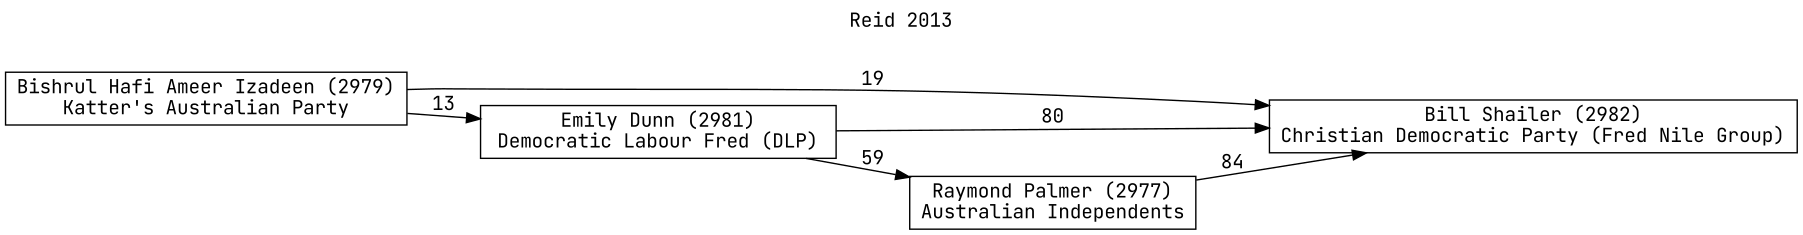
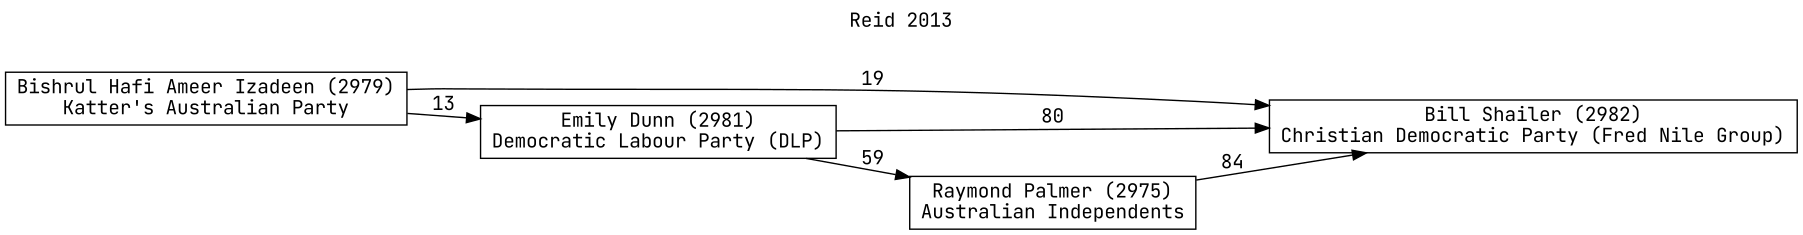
node "Emily Dunn (2981) Democratic Labour Fred (DLP)": label "Emily Dunn (2981) Democratic Labour Fred (DLP)" -> "Emily Dunn (2981) Democratic Labour Party (DLP)"
node "Raymond Palmer (2977) Australian Independents": label "Raymond Palmer (2977) Australian Independents" -> "Raymond Palmer (2975) Australian Independents"
